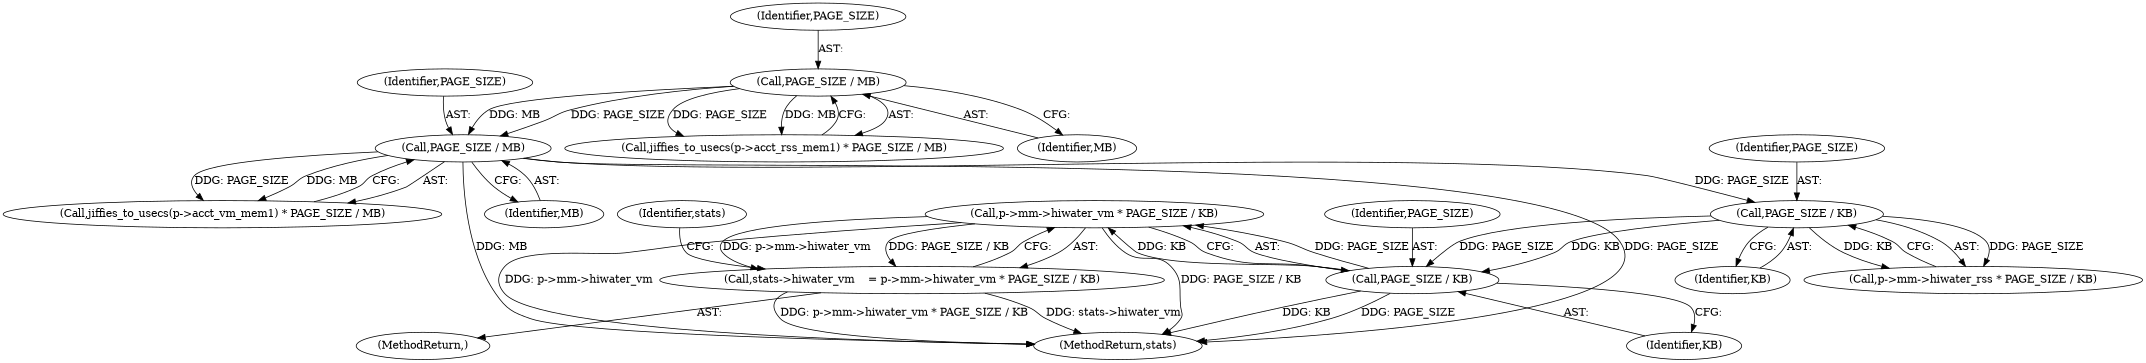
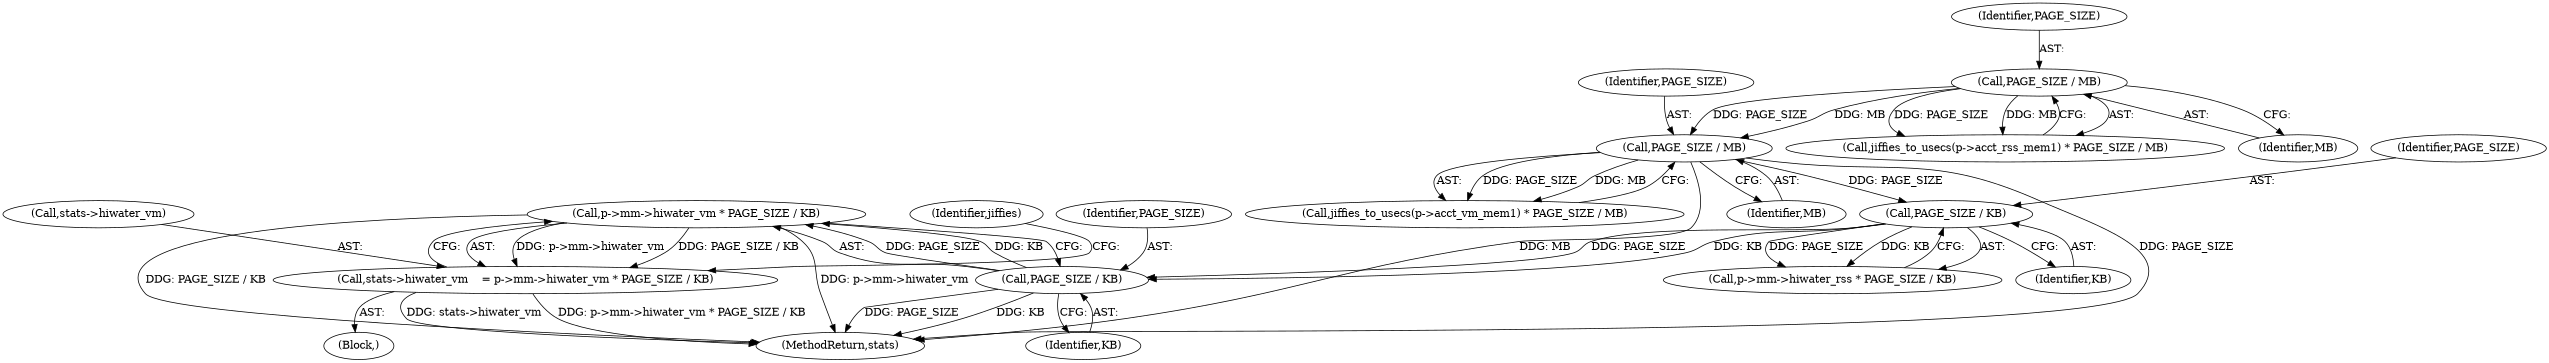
node "(Call,stats->hiwater_vm)": added
node "(Identifier,stats)": label "(Identifier,stats)" -> "(Identifier,jiffies)"
node "(MethodReturn,)": label "(MethodReturn,)" -> "(Block,)"
